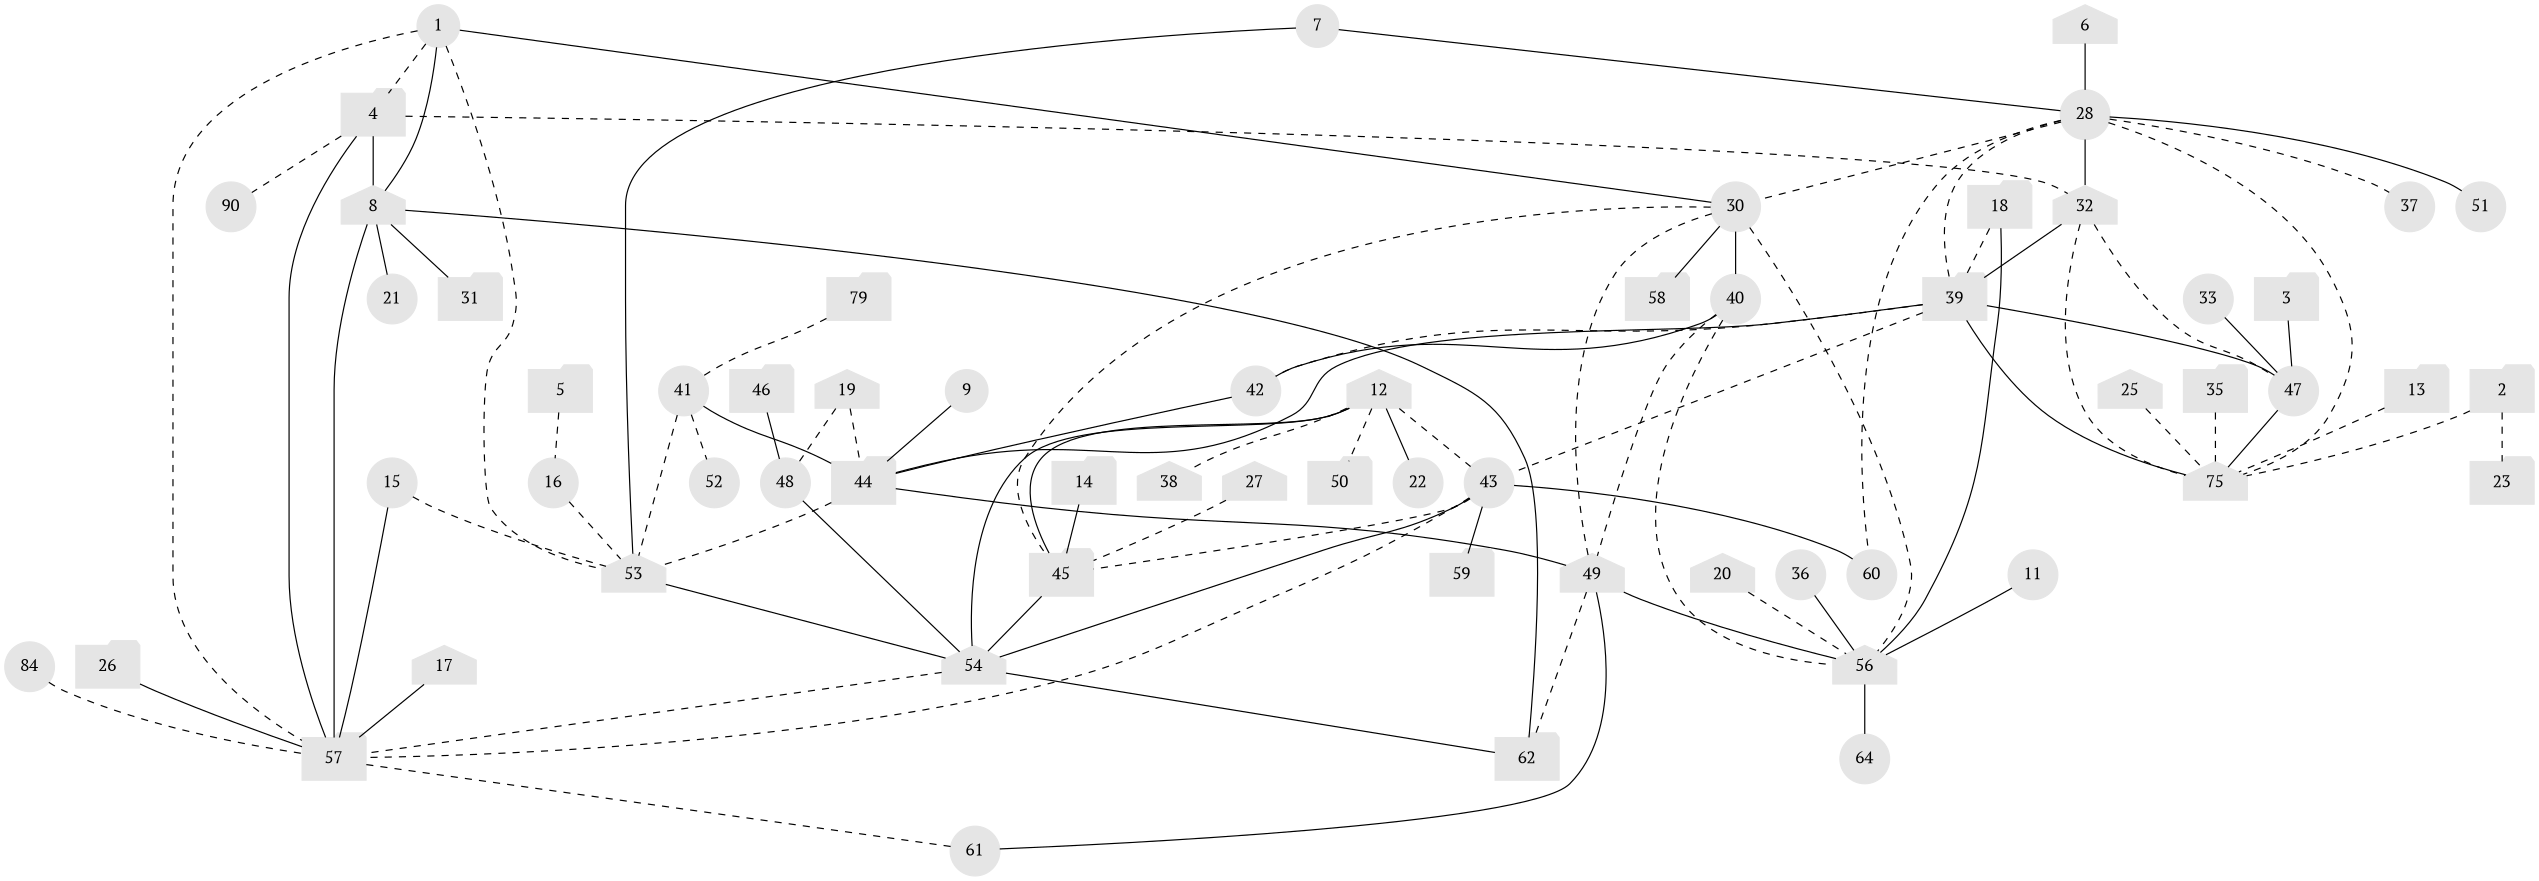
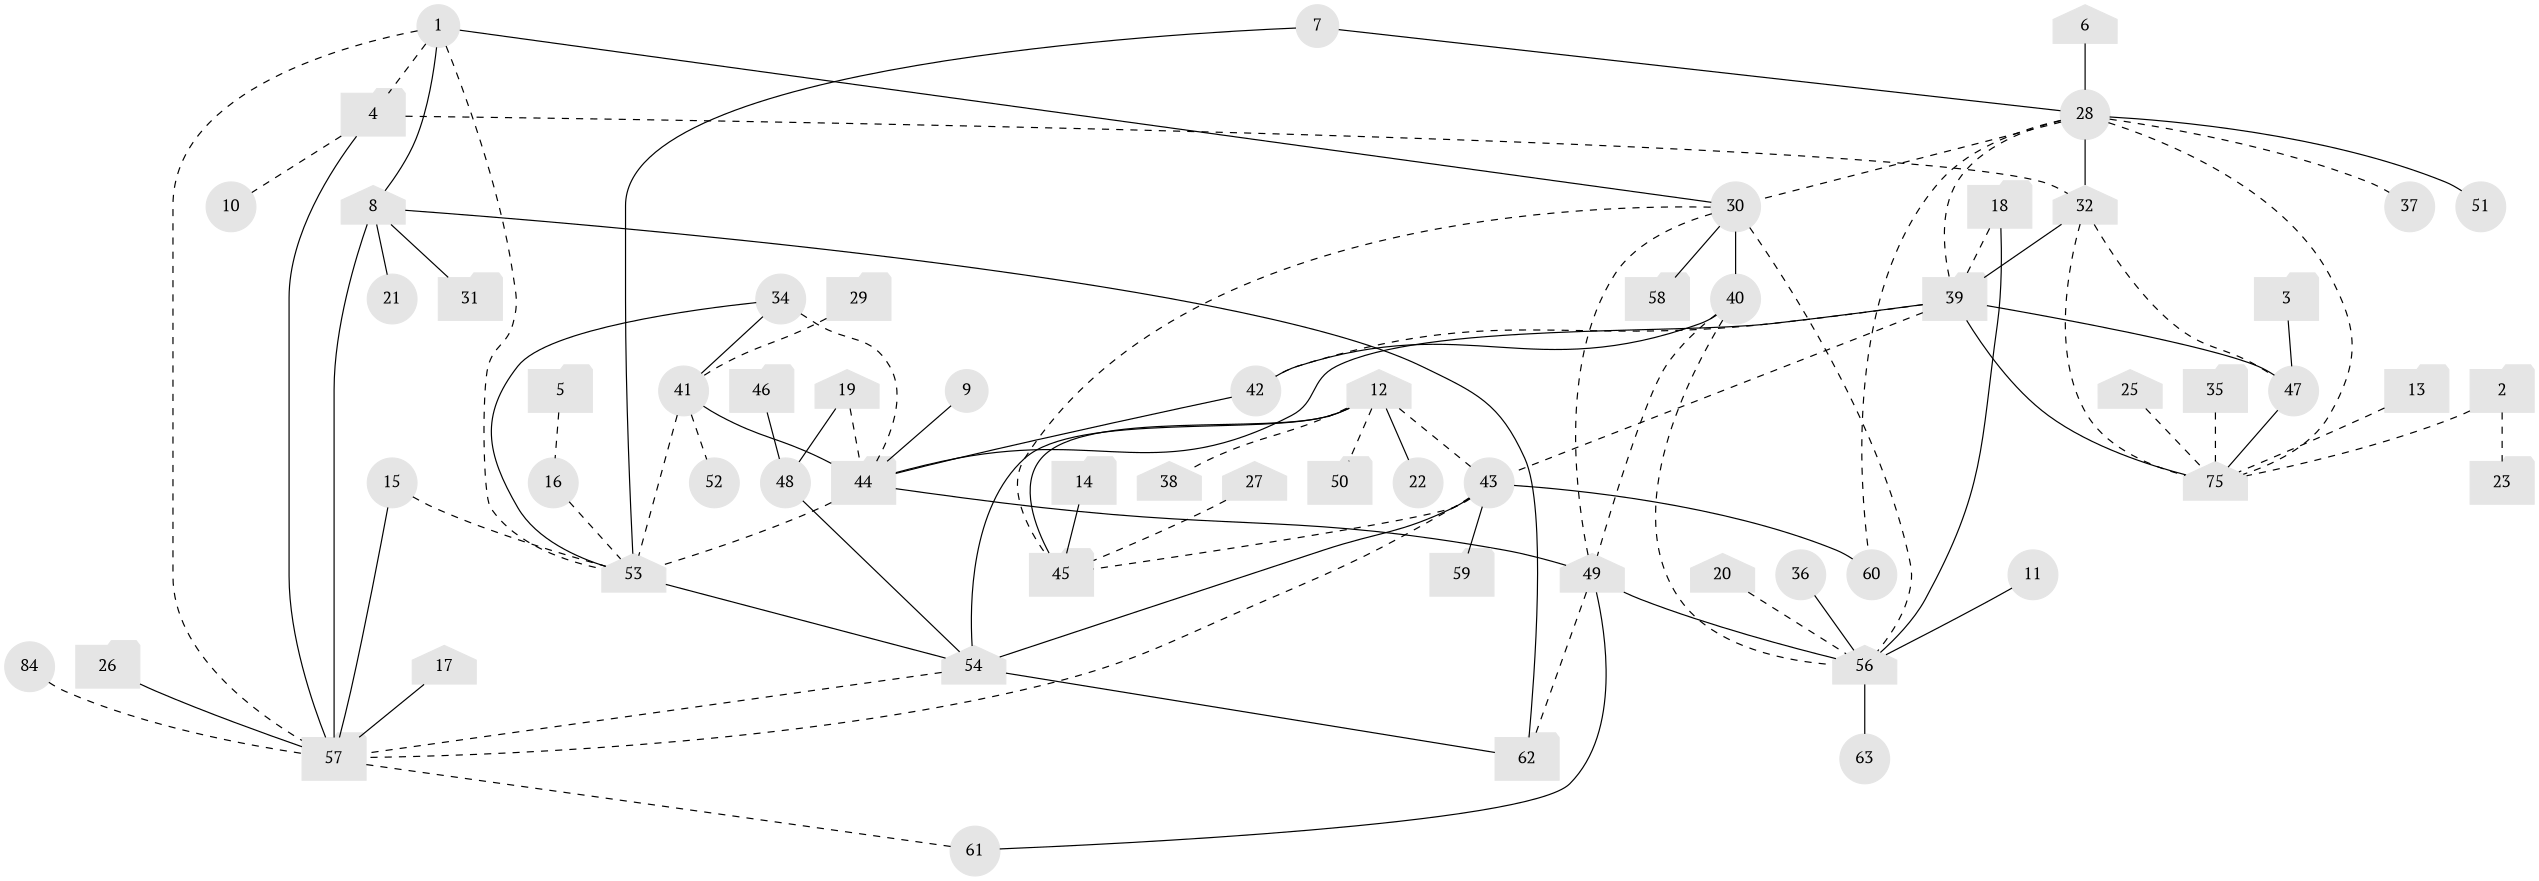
edge "4" -- "8": removed
node "90": label "90" -> "10"
node "34": added
node "79": label "79" -> "29"
node "33": removed
edge "19" -- "48": style dashed -> solid
edge "45" -- "54": removed
node "64": label "64" -> "63"
